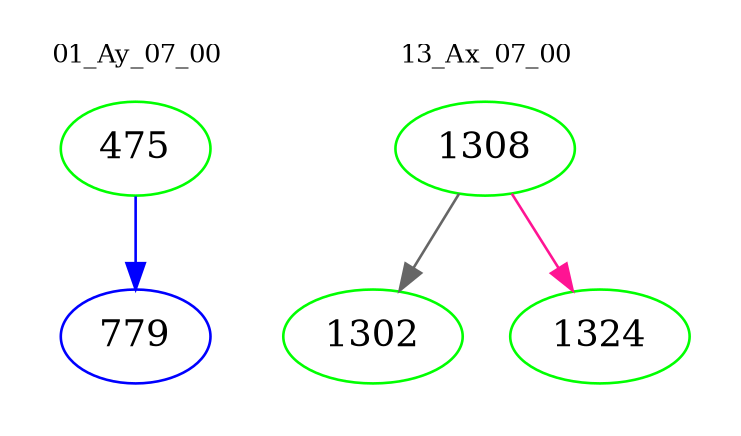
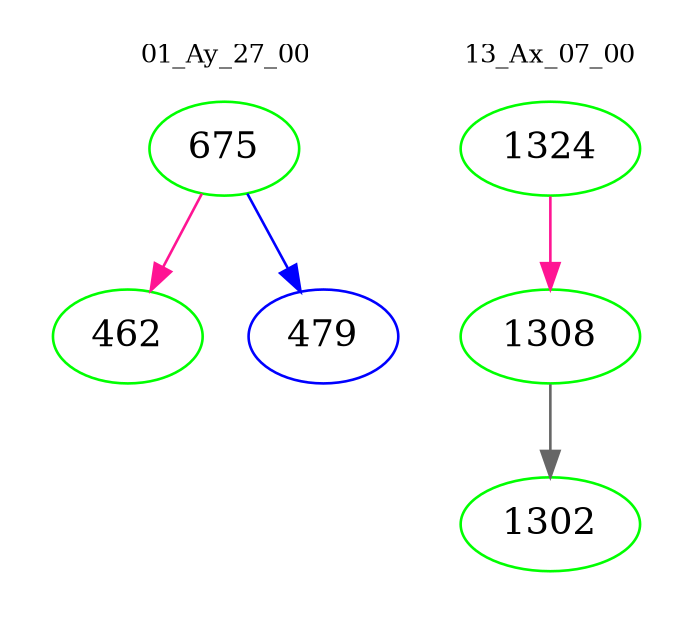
cluster "01_Ay_07_00": label "01_Ay_07_00" -> "01_Ay_27_00"
node "475": label "475" -> "675"
edge "1308" -> "1324": reversed
node "462": added
node "779": label "779" -> "479"
